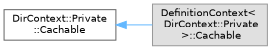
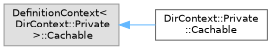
edge "DefinitionContext< DirContext::Private >::Cachable" -> "DirContext::Private ::Cachable": reversed
